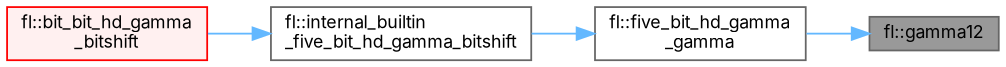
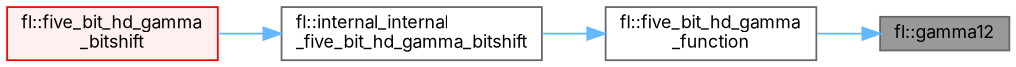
node "fl::bit_bit_hd_gamma _bitshift": label "fl::bit_bit_hd_gamma _bitshift" -> "fl::five_bit_hd_gamma _bitshift"
node "fl::internal_builtin _five_bit_hd_gamma_bitshift": label "fl::internal_builtin _five_bit_hd_gamma_bitshift" -> "fl::internal_internal _five_bit_hd_gamma_bitshift"
node "fl::five_bit_hd_gamma _gamma": label "fl::five_bit_hd_gamma _gamma" -> "fl::five_bit_hd_gamma _function"
